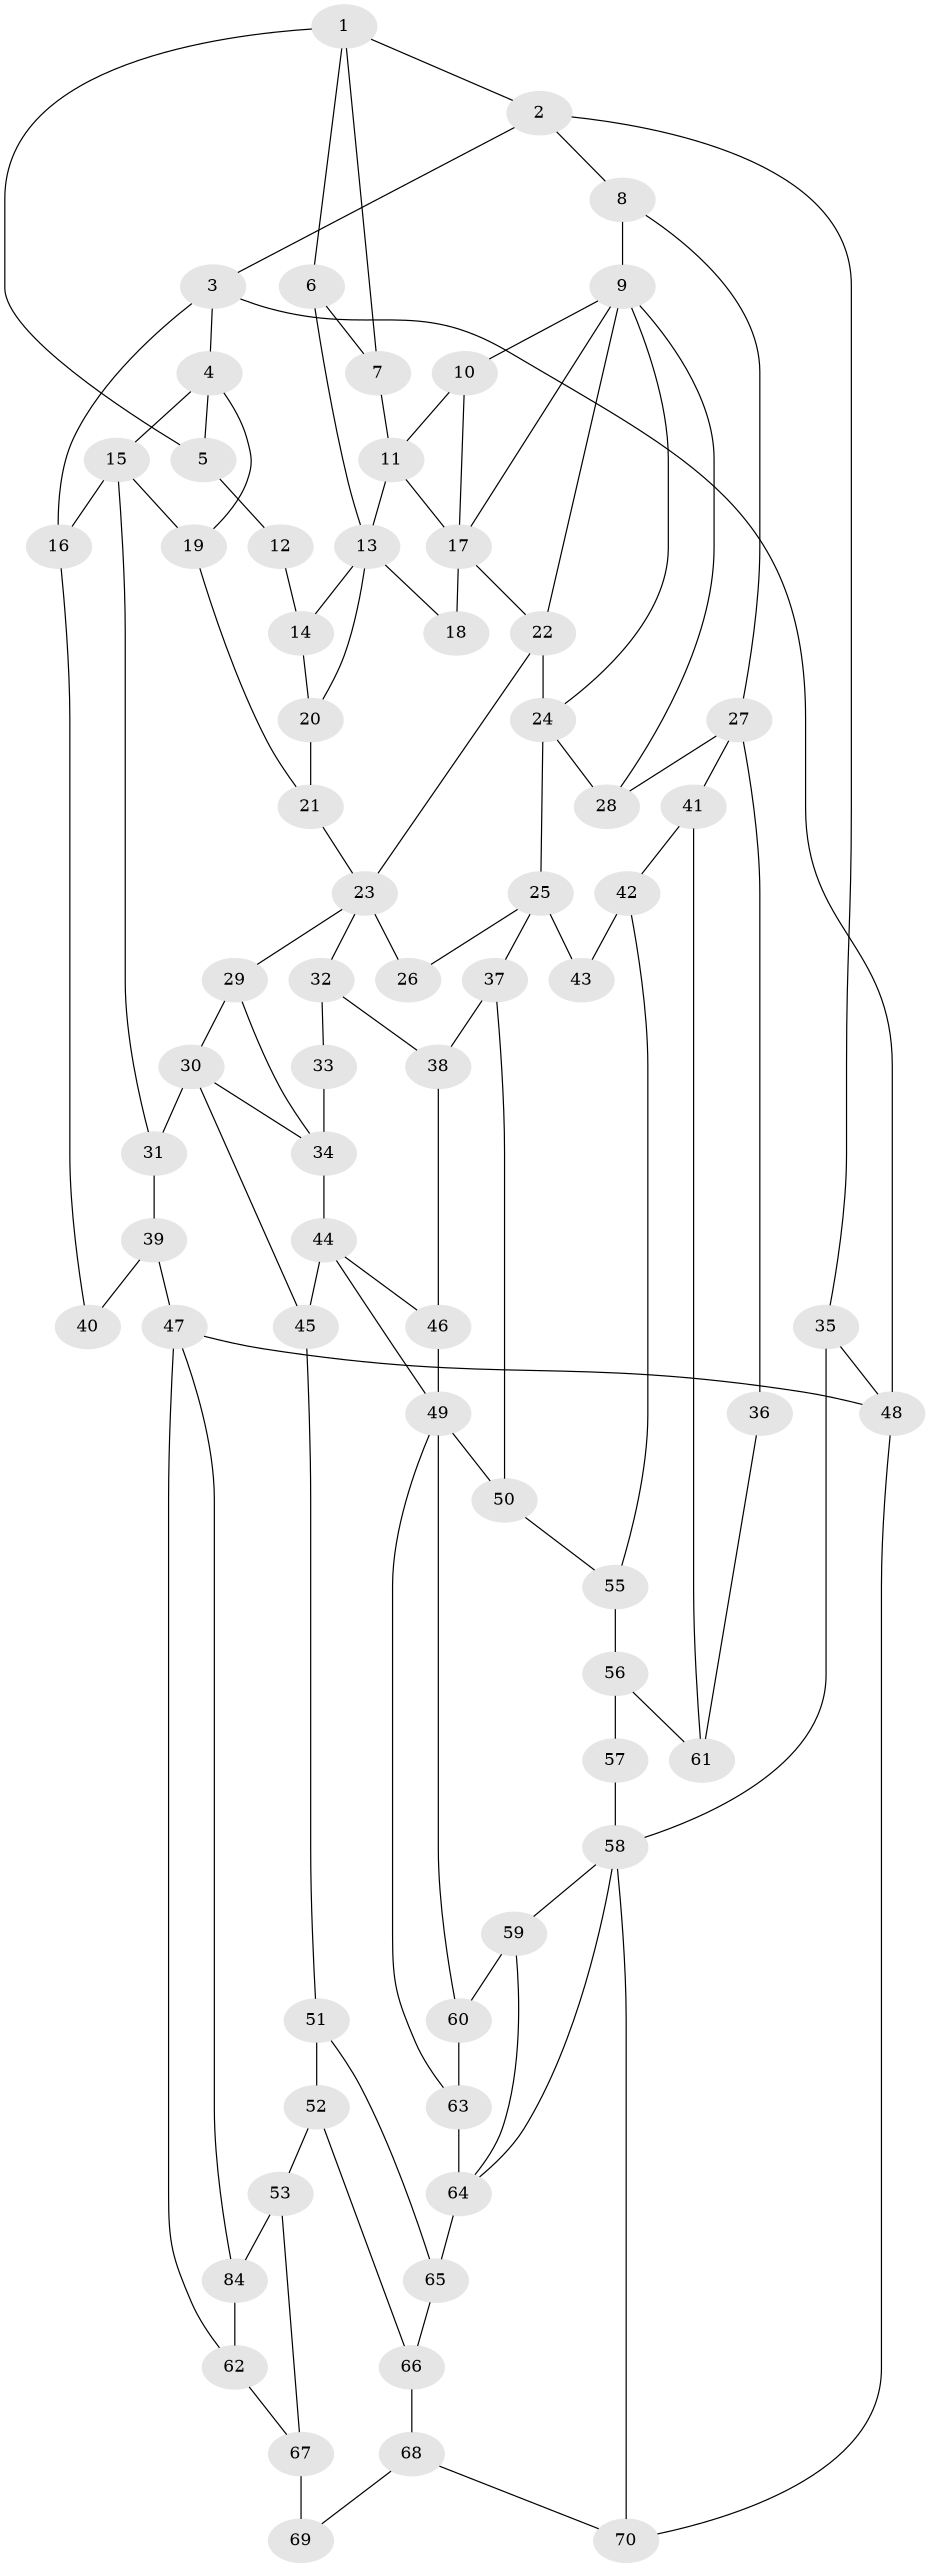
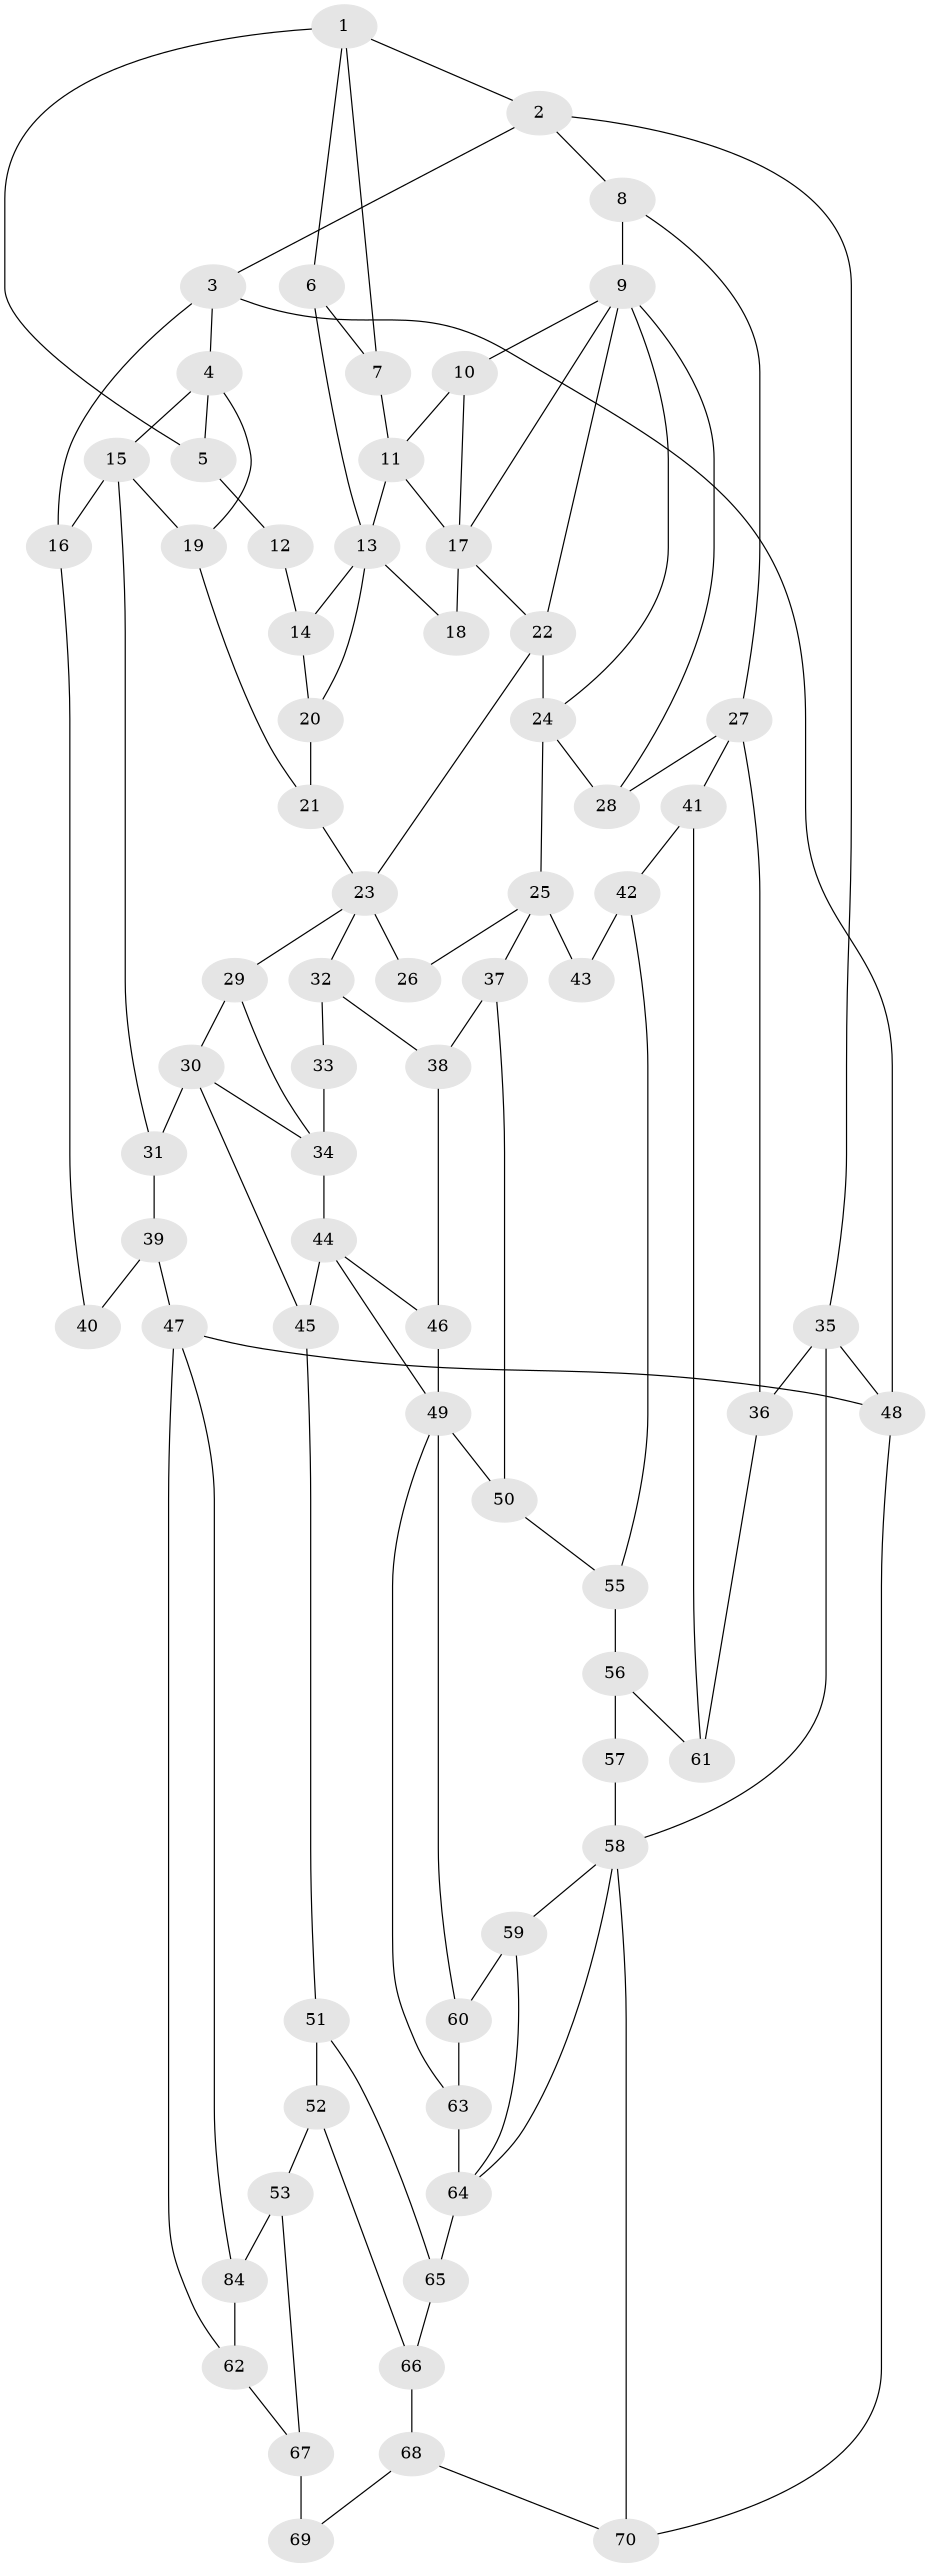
edge "35" -- "36": added
